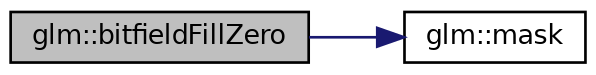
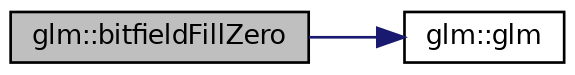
node "glm::mask": label "glm::mask" -> "glm::glm"
